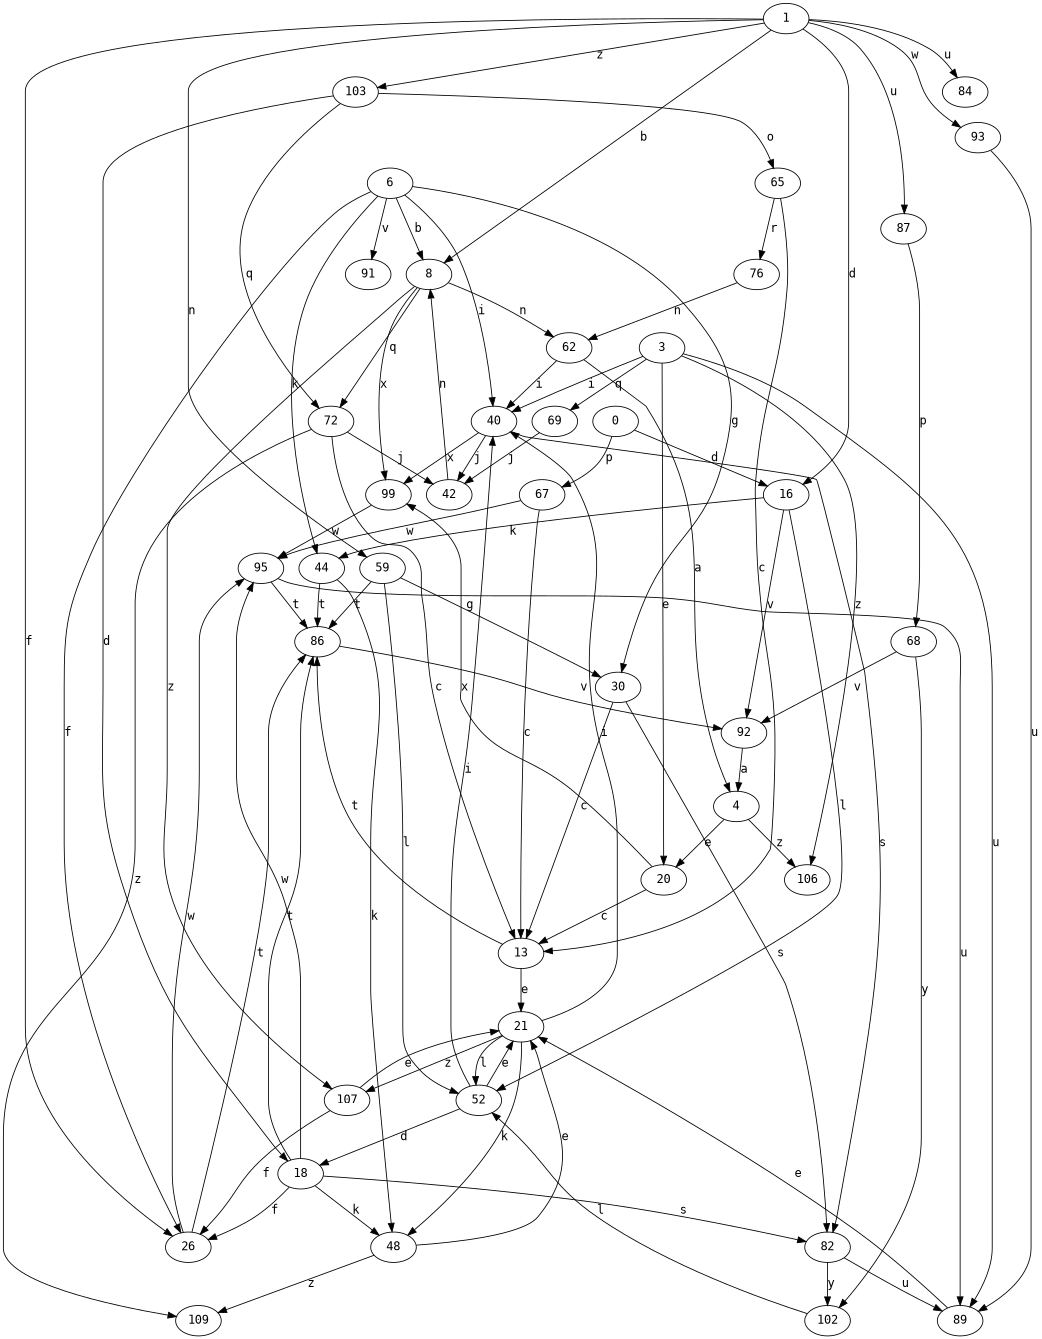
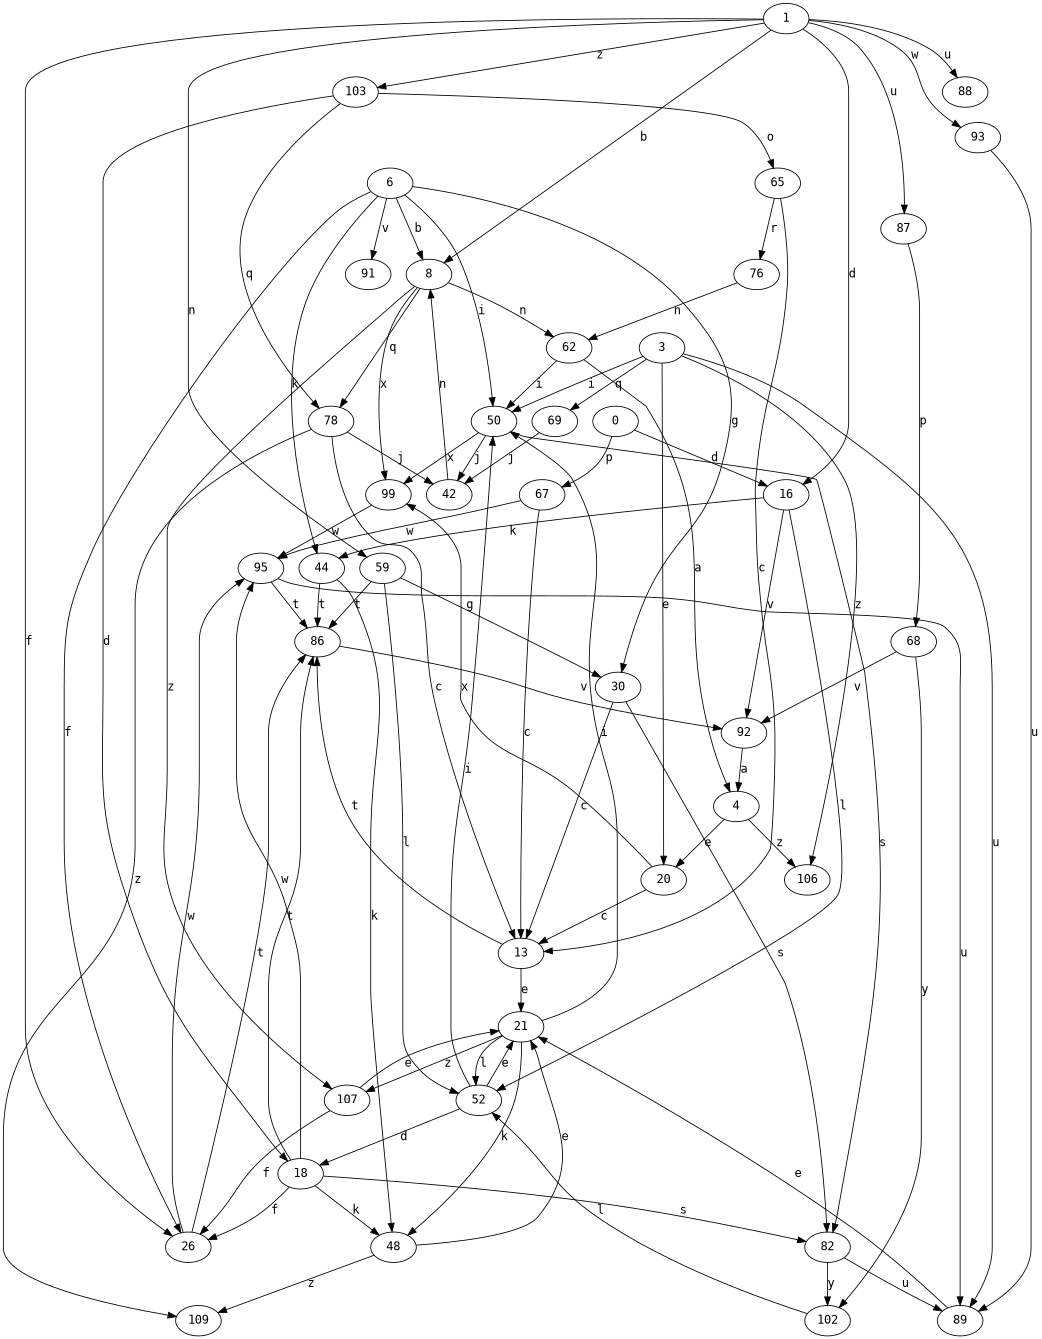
node "84": label "84" -> "88"
node "72": label "72" -> "78"
node "40": label "40" -> "50"
